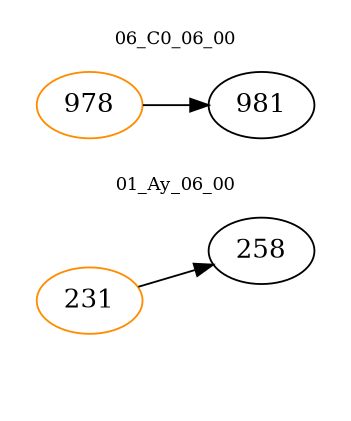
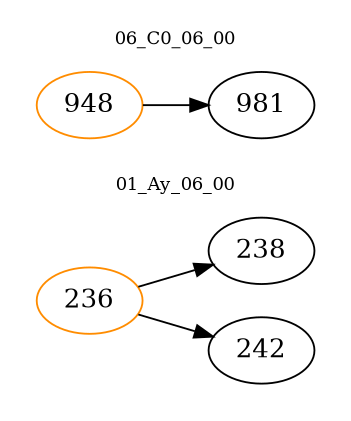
node "978": label "978" -> "948"
node "258": label "258" -> "238"
node "231": label "231" -> "236"
node "242": added
